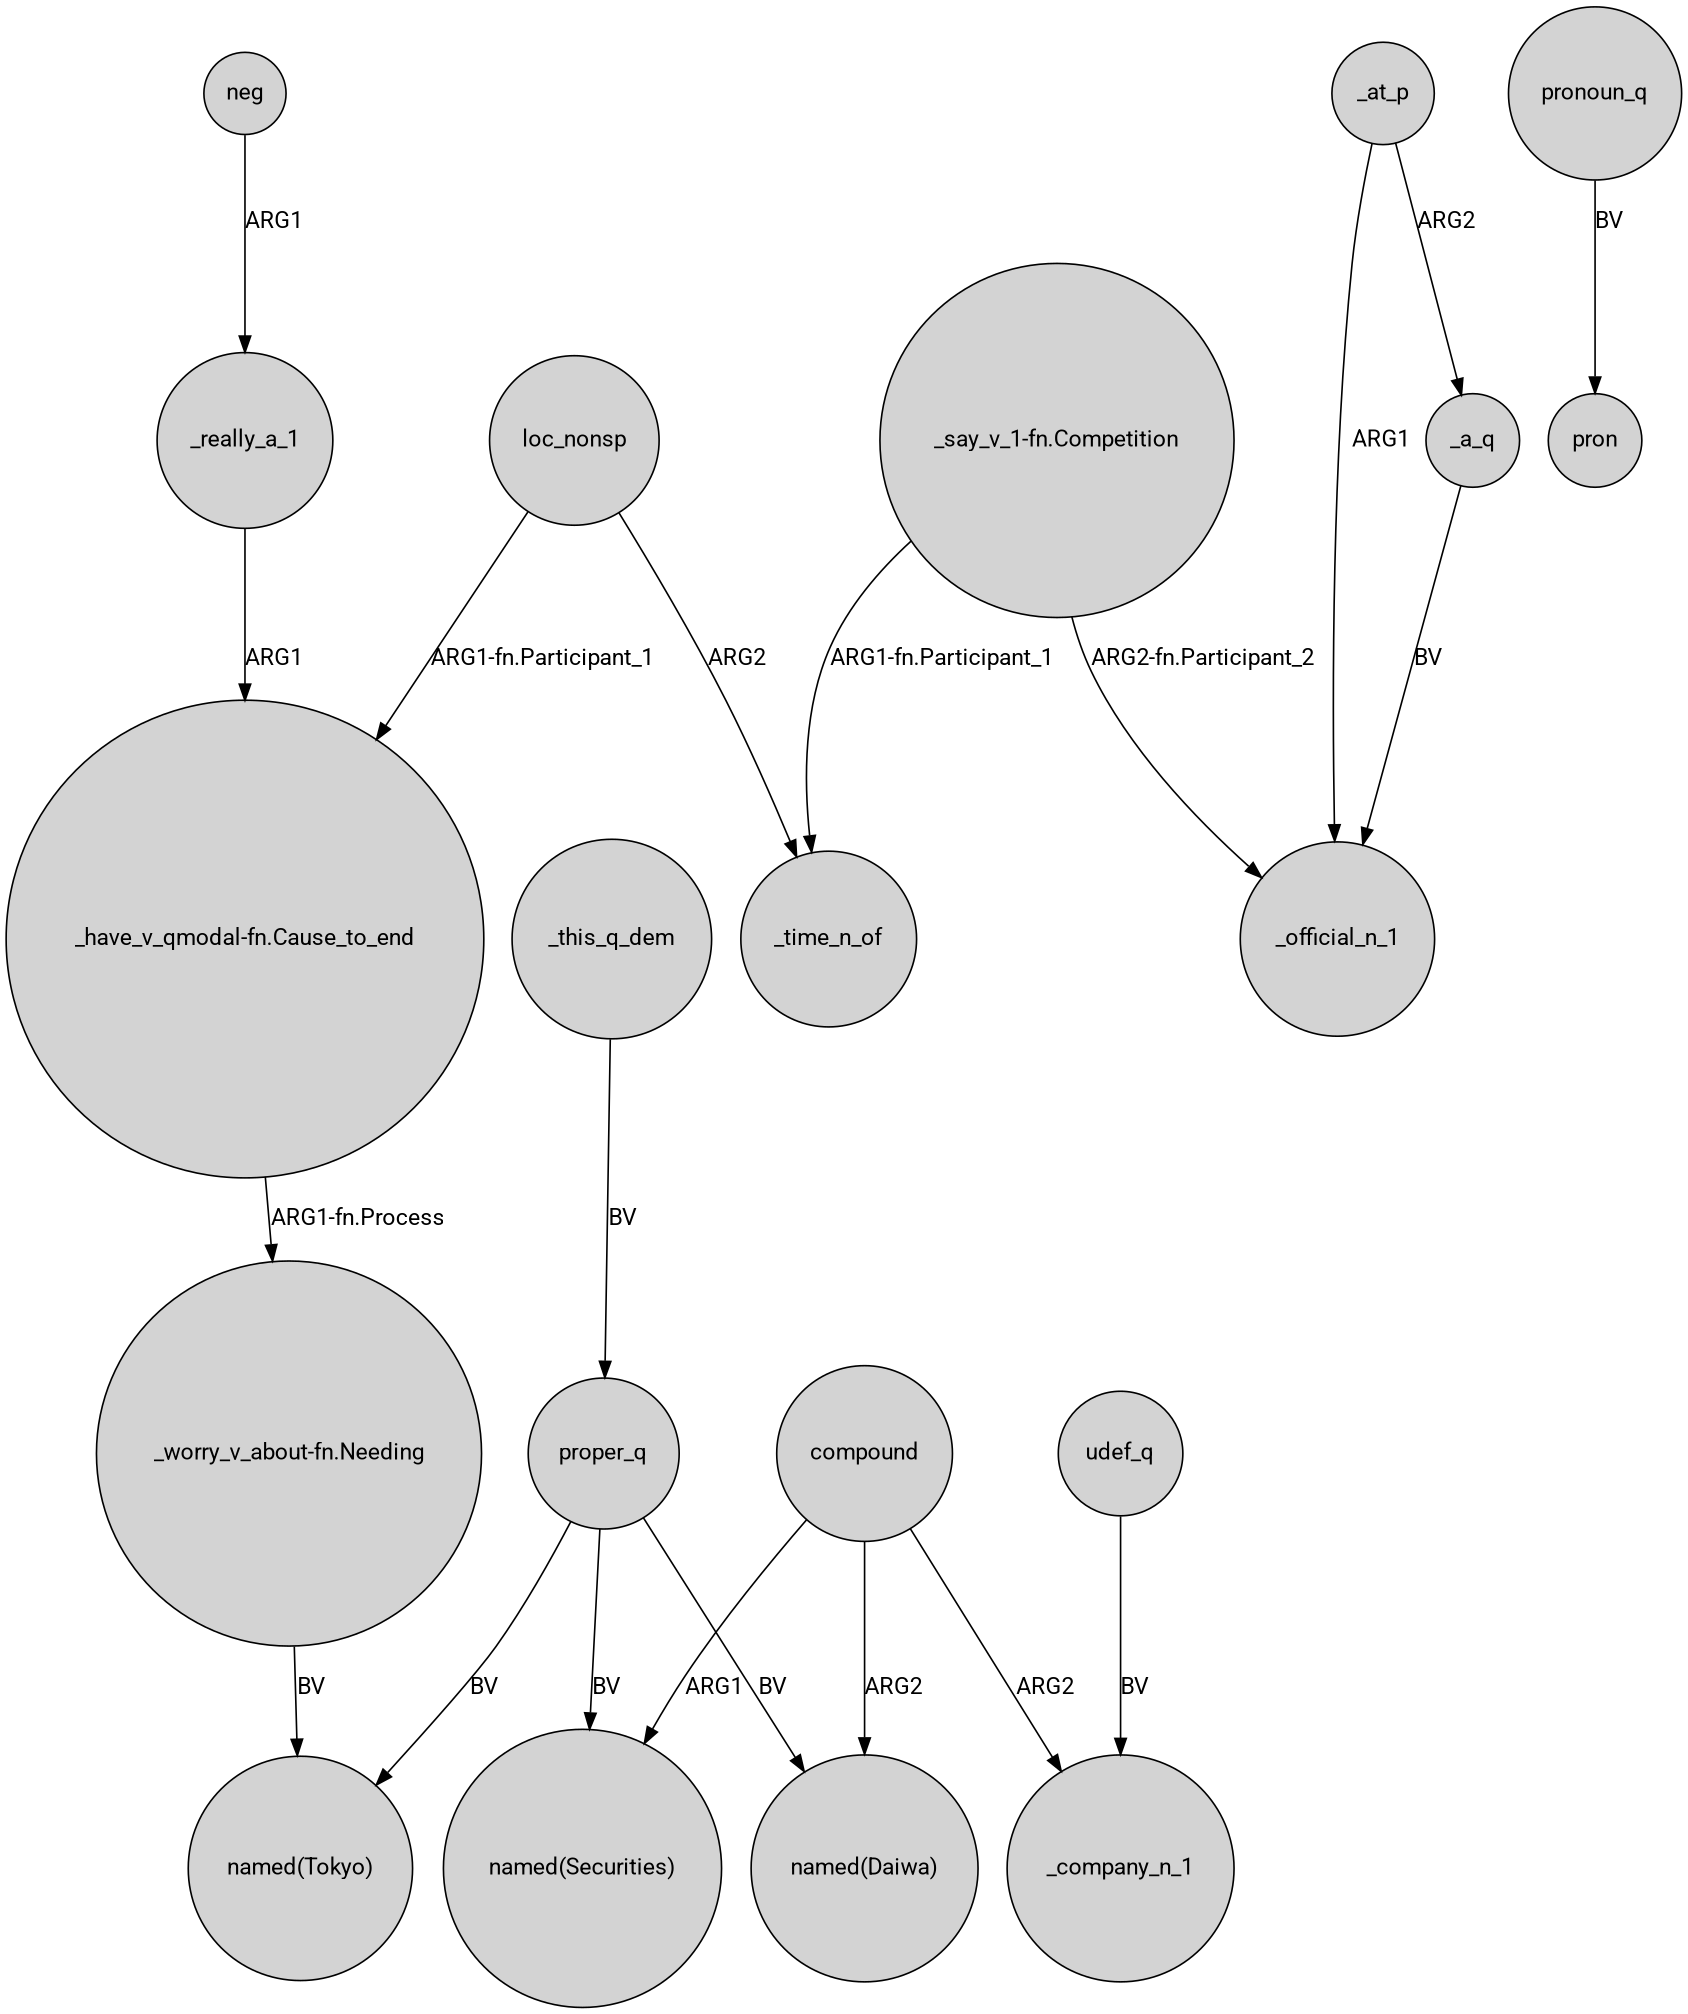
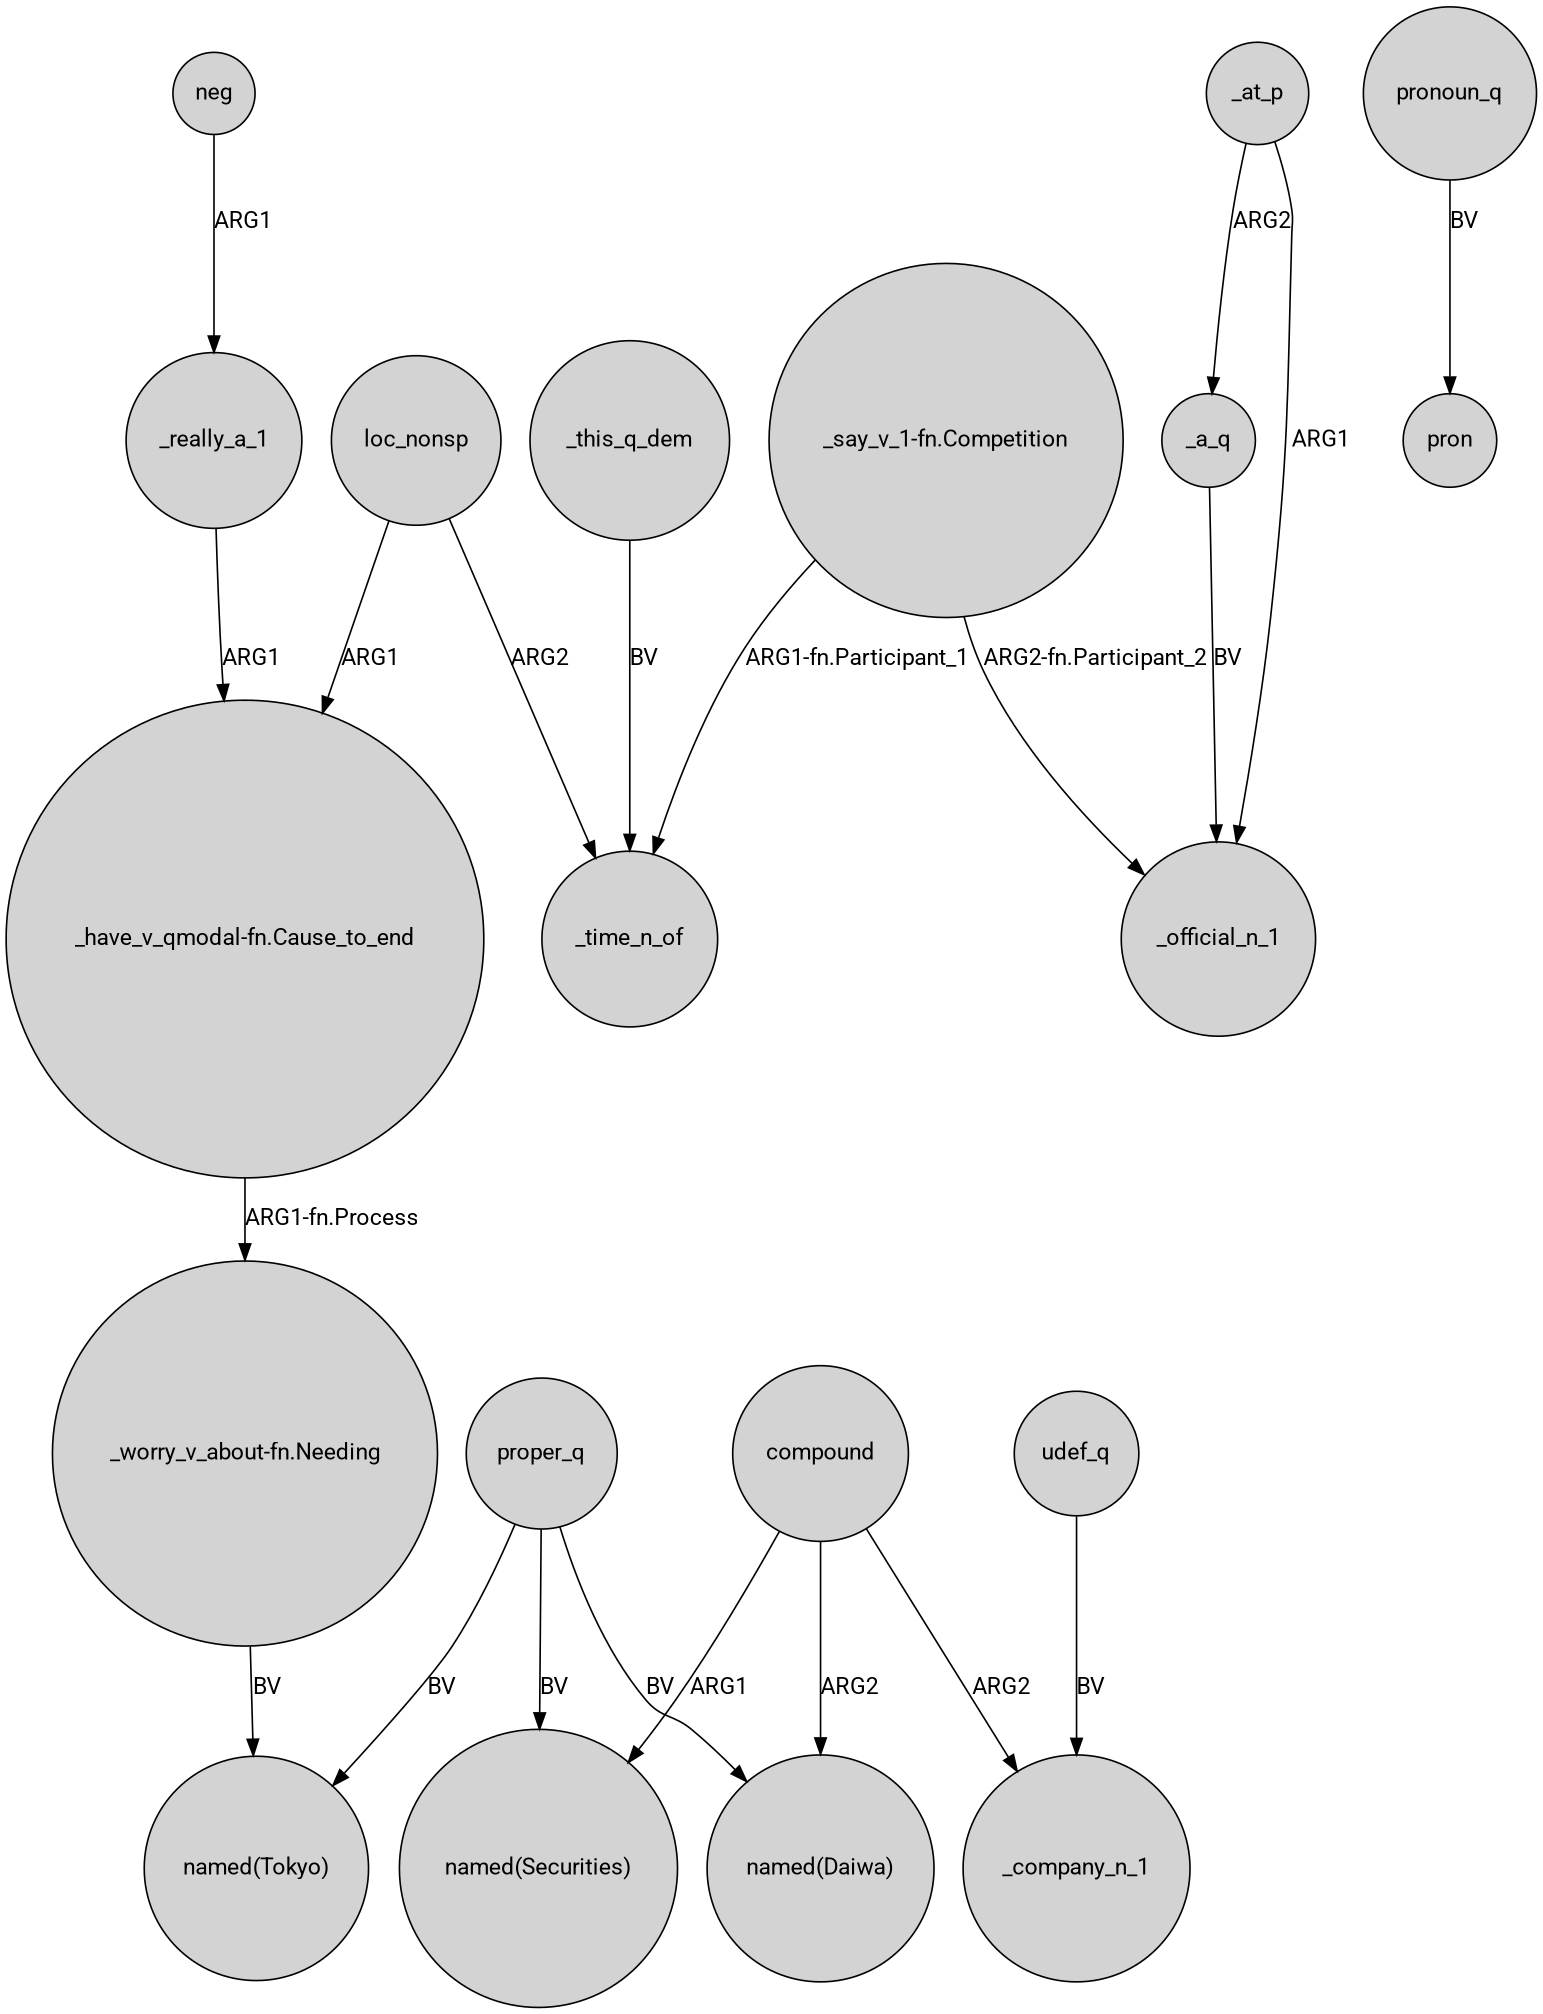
edge "loc_nonsp" -> "_have_v_qmodal-fn.Cause_to_end": label "ARG1-fn.Participant_1" -> "ARG1"
edge "_this_q_dem" -> "proper_q": now "_this_q_dem" -> "_time_n_of"
